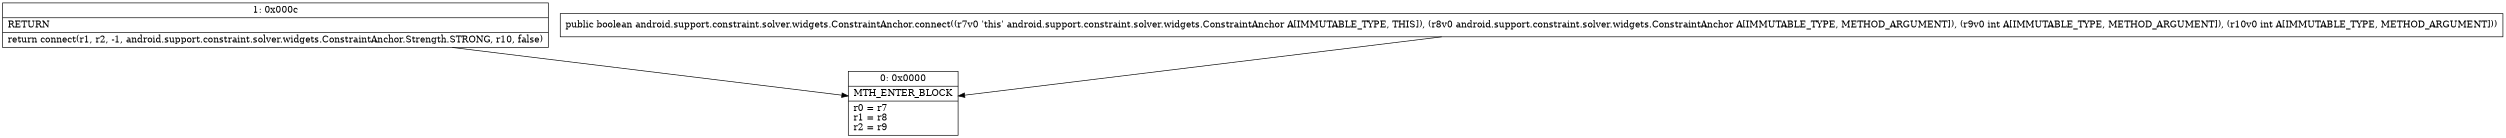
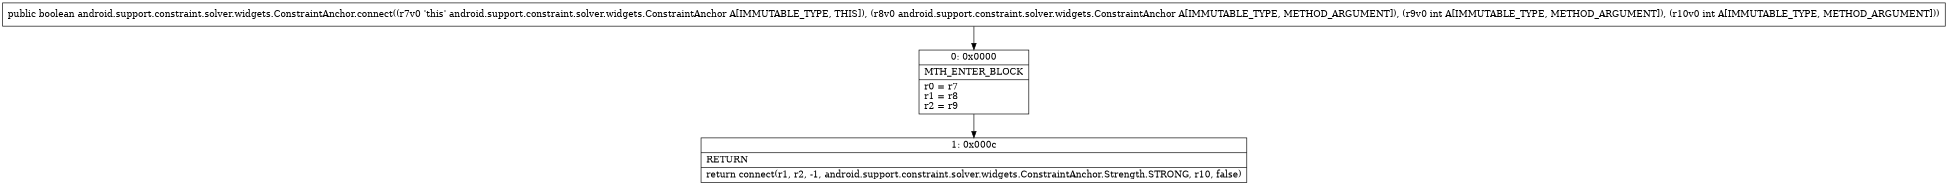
edge "1: 0x000c" -> "0: 0x0000": reversed
